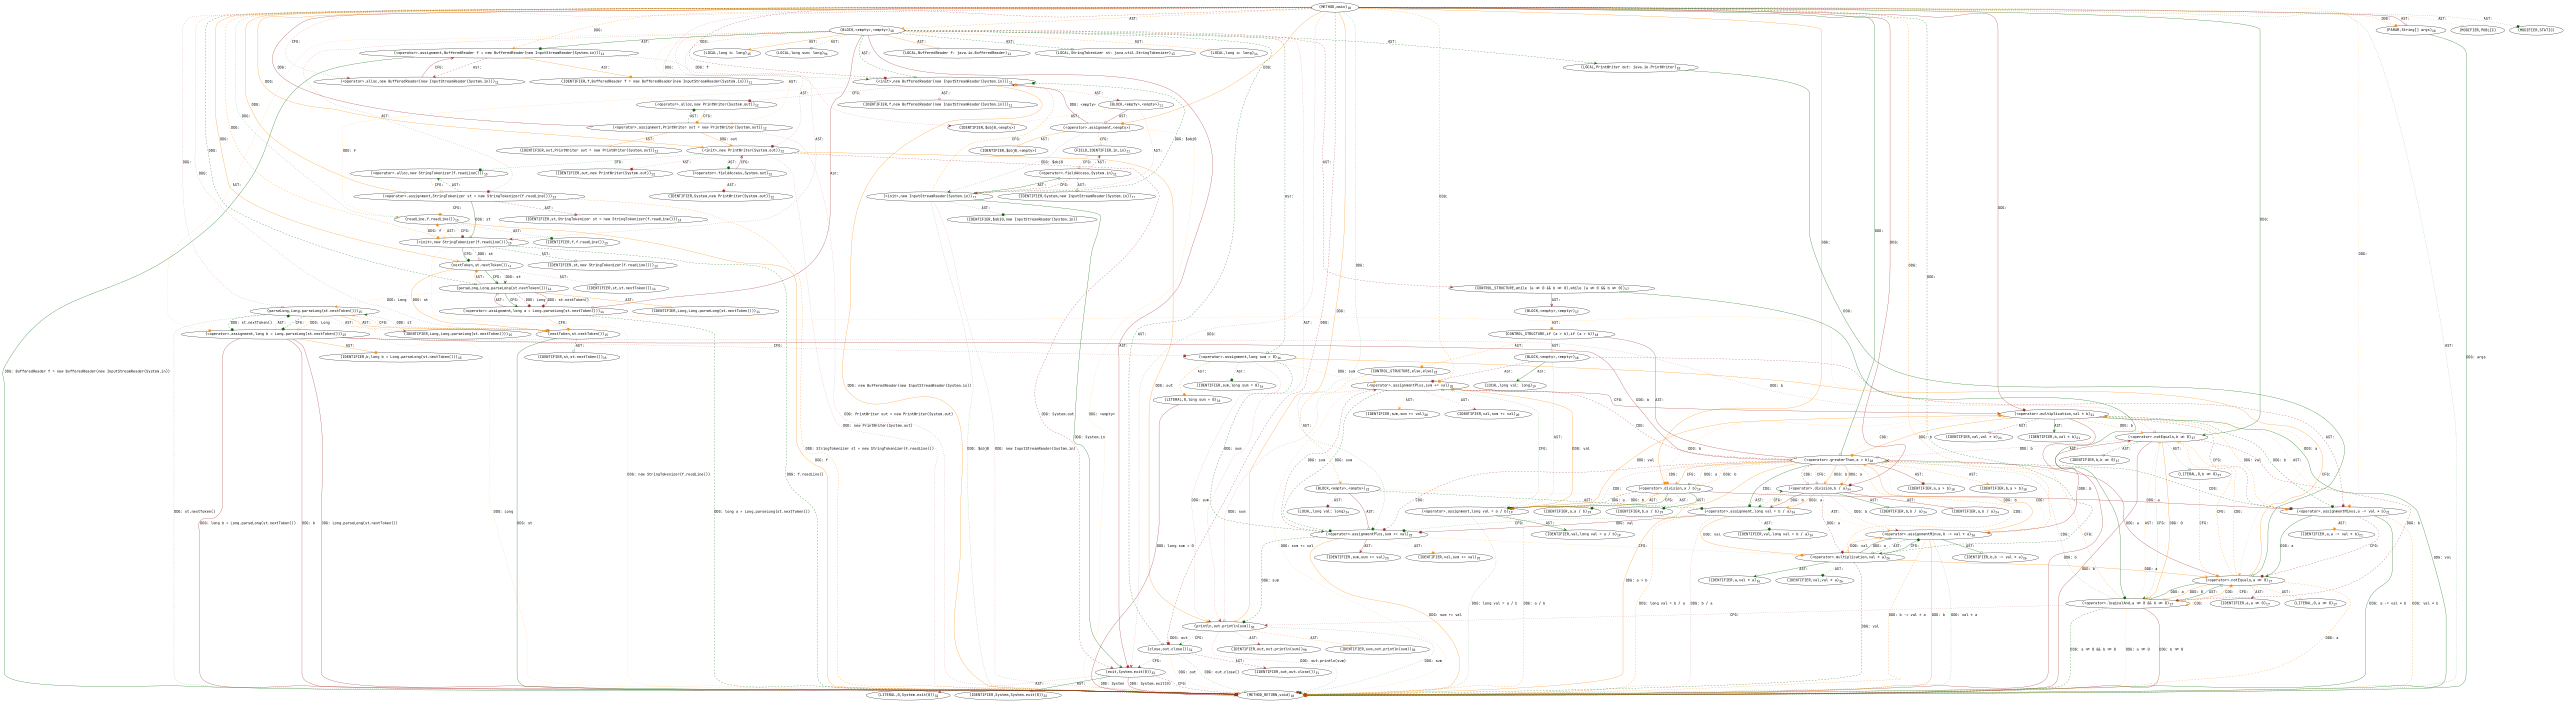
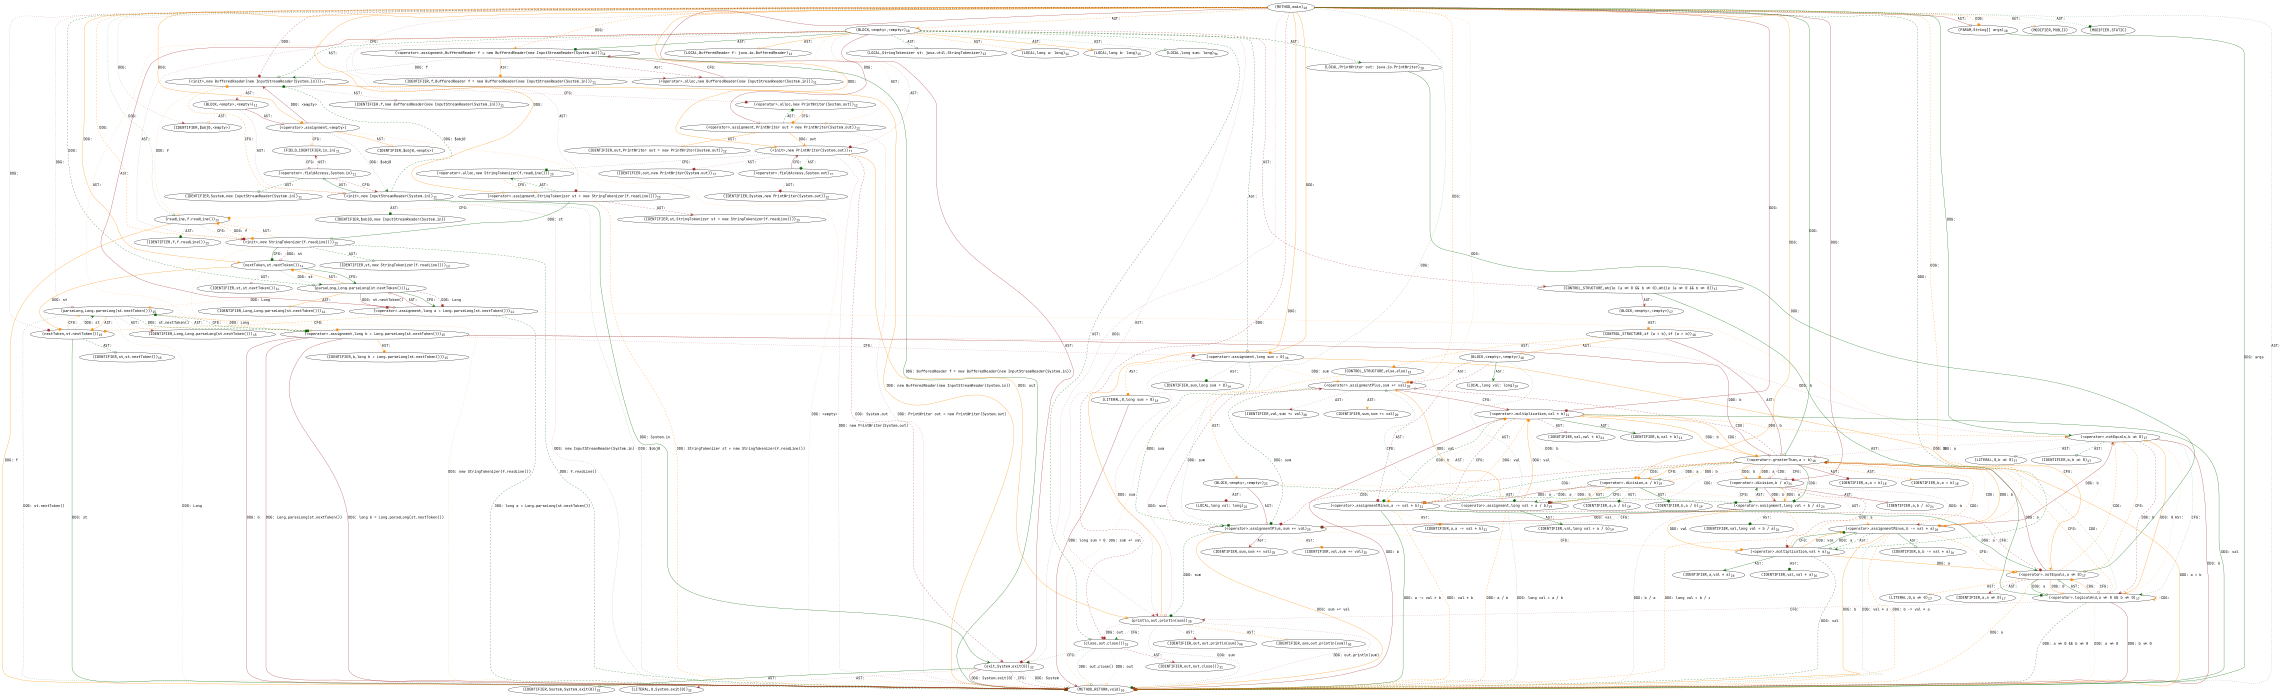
edge "(METHOD,main)" -> "(<operator>.assignment,long sum = 0)": added, label "DDG:"
edge "(<operator>.greaterThan,a > b)" -> "(<operator>.multiplication,val * b)": style dotted -> solid
node "(IDENTIFIER,b,b / a)": removed
edge "(LITERAL,0,b != 0)" -> "(<operator>.notEquals,a != 0)": now "(<operator>.assignmentMinus,b -= val * a)" -> "(<operator>.notEquals,a != 0)"
